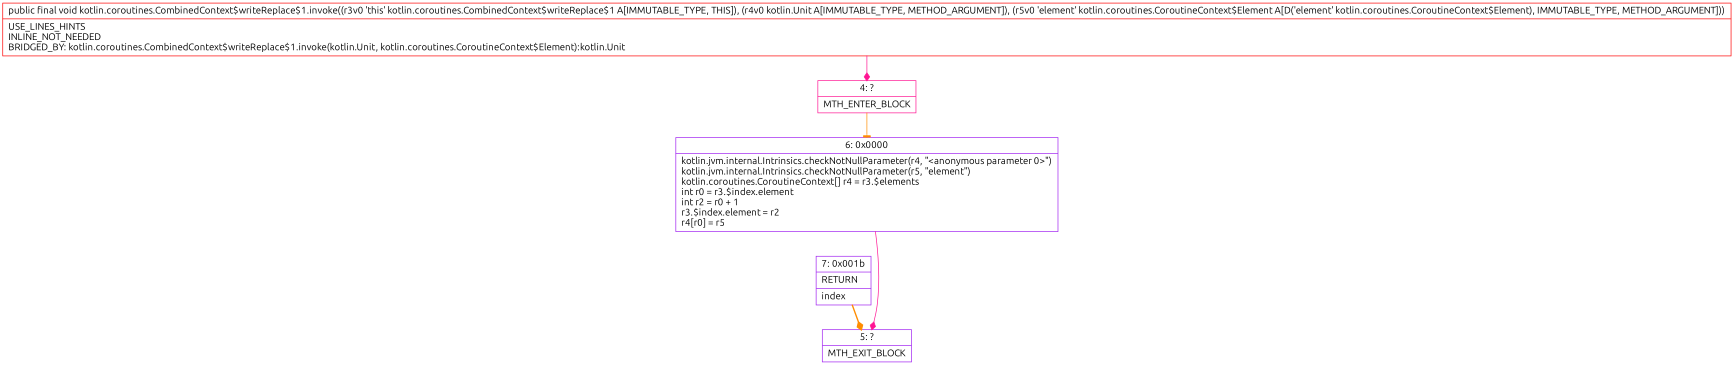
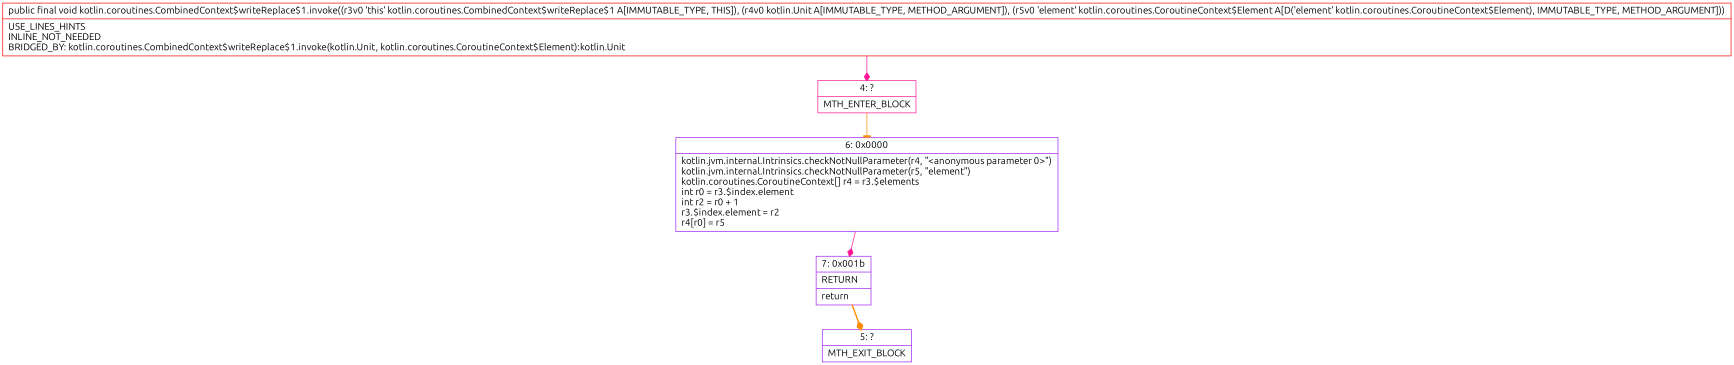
edge "6: 0x0000" -> "5: ?": now "6: 0x0000" -> "7: 0x001b"
node "7: 0x001b": text "index" -> "return"
